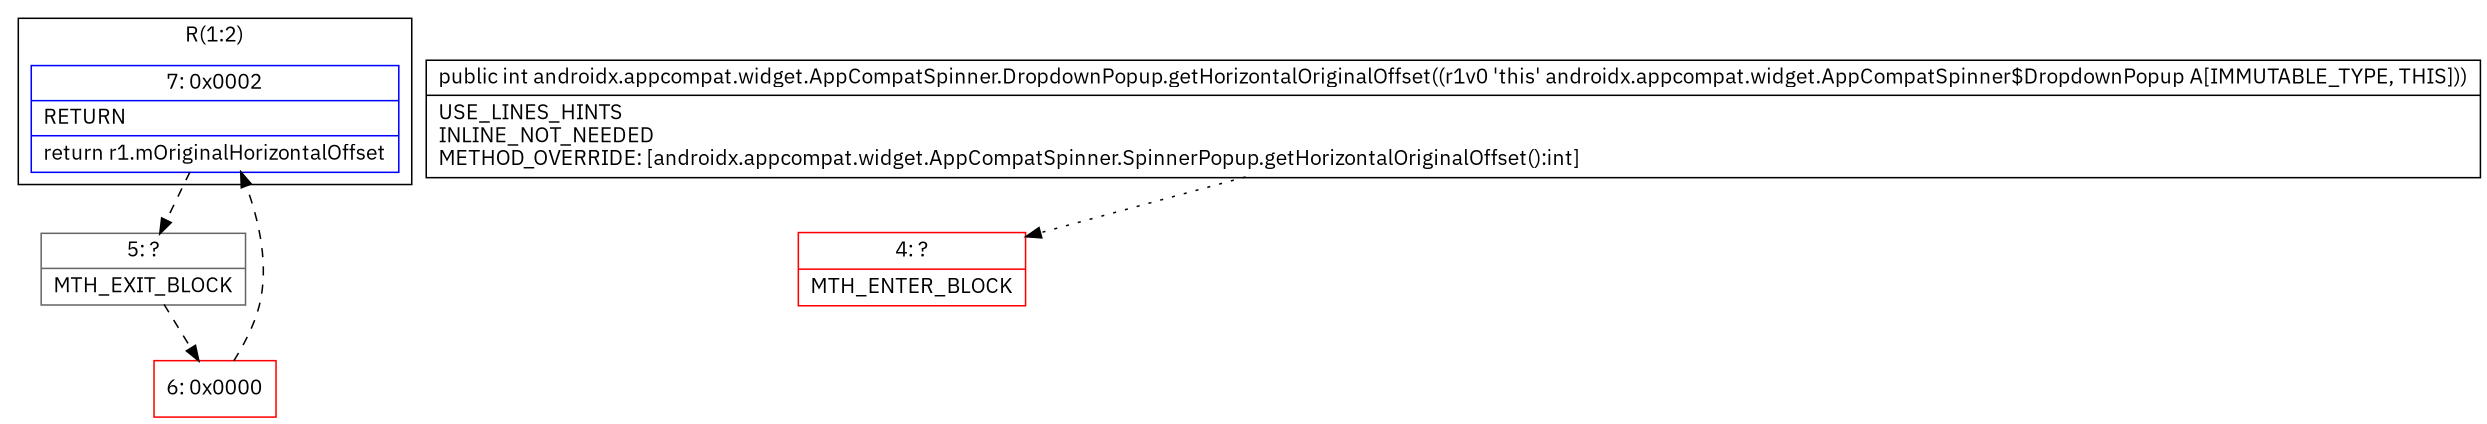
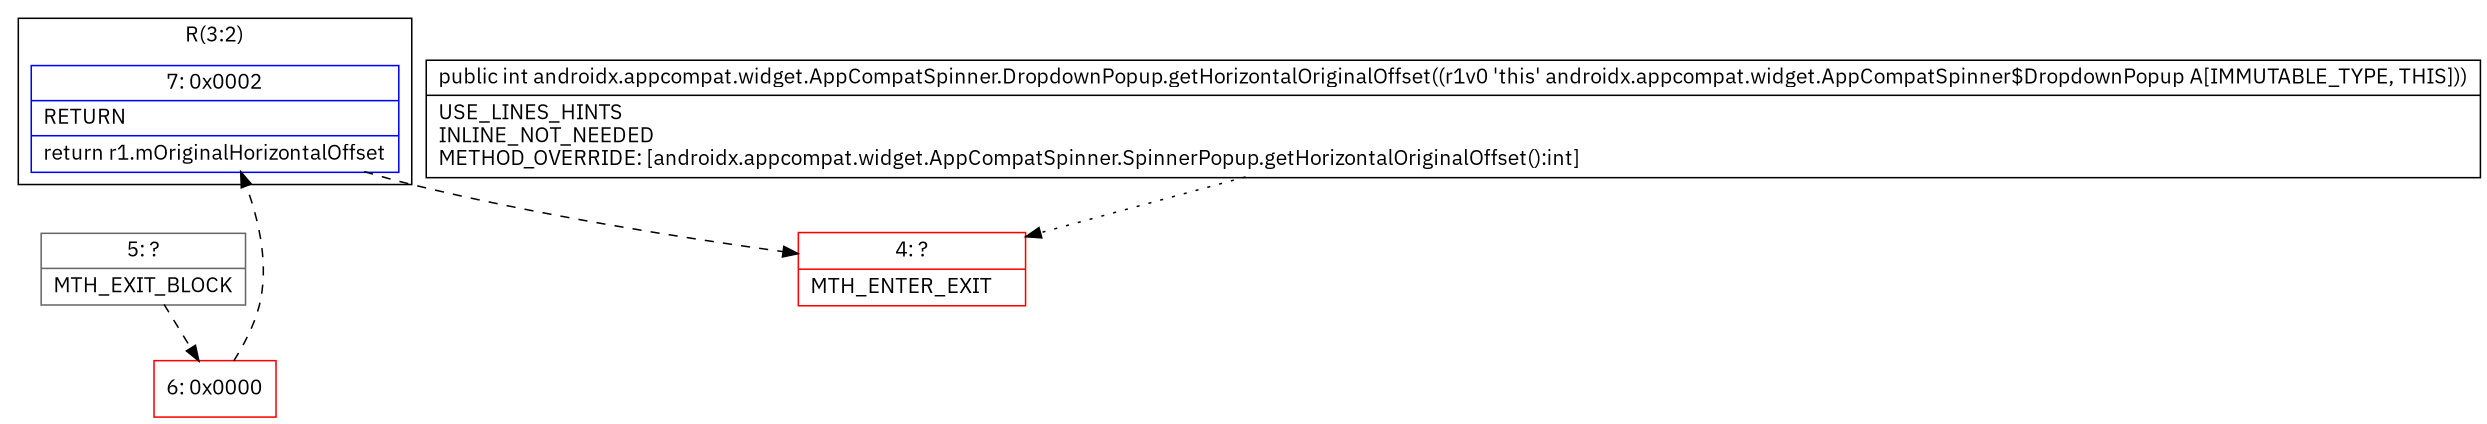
cluster "R(1:2)": label "R(1:2)" -> "R(3:2)"
edge "7: 0x0002" -> "5: ?": now "7: 0x0002" -> "4: ?"
node "4: ?": text "MTH_ENTER_BLOCK" -> "MTH_ENTER_EXIT"
